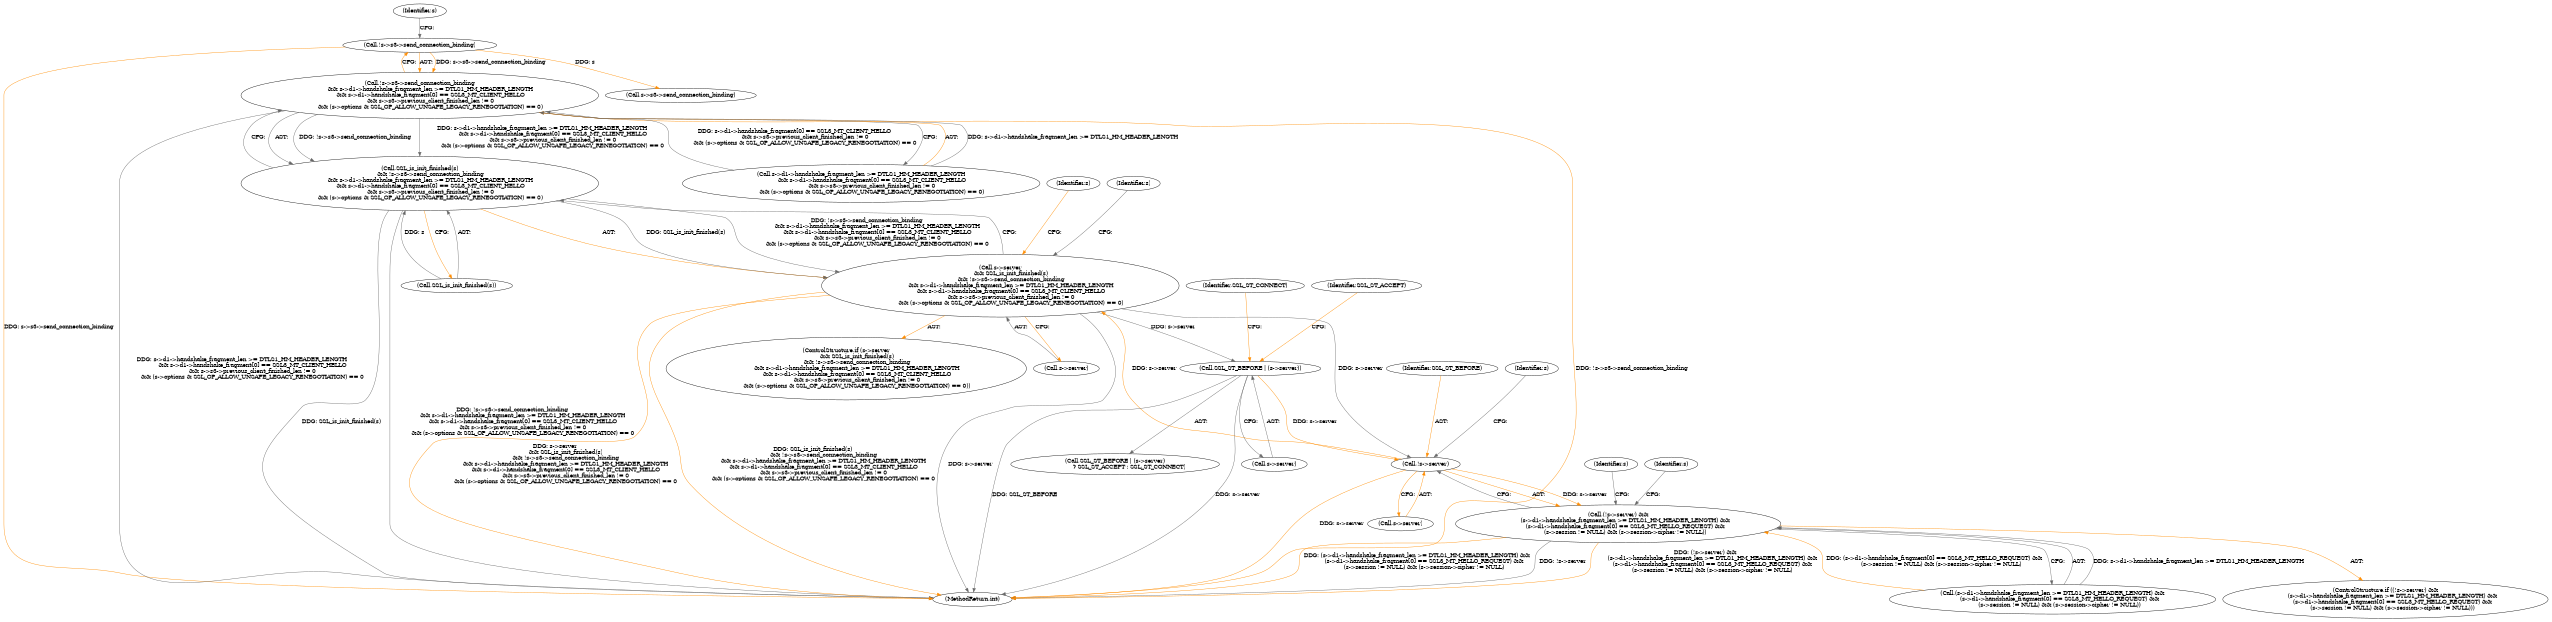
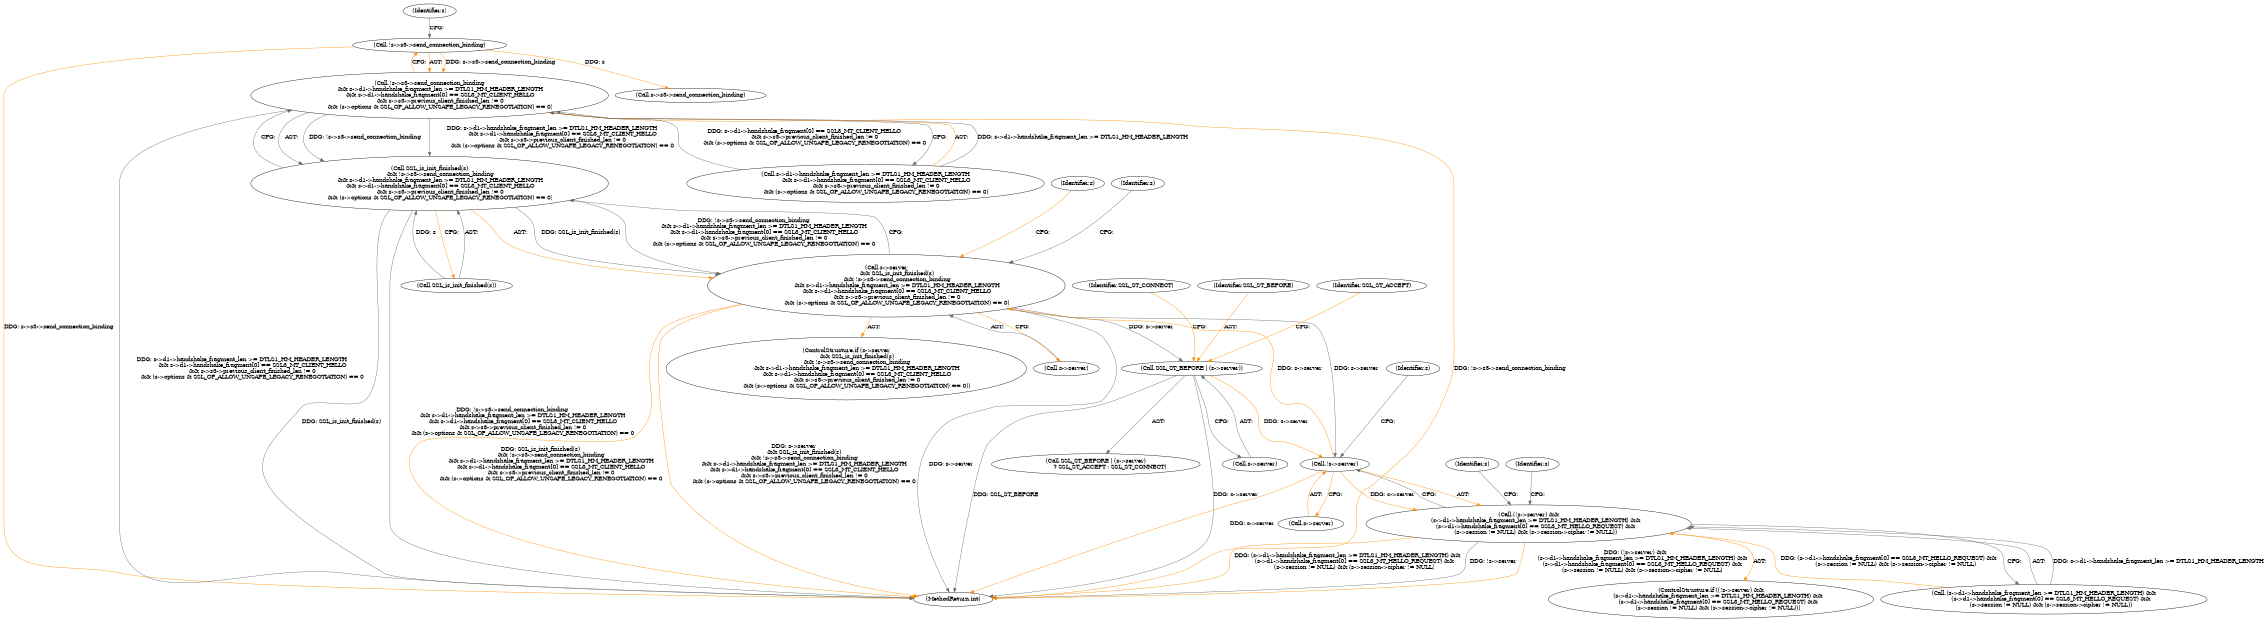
edge "(Identifier,SSL_ST_BEFORE)" -> "(Call,!s->server)": now "(Identifier,SSL_ST_BEFORE)" -> "(Call,SSL_ST_BEFORE | (s->server))"
